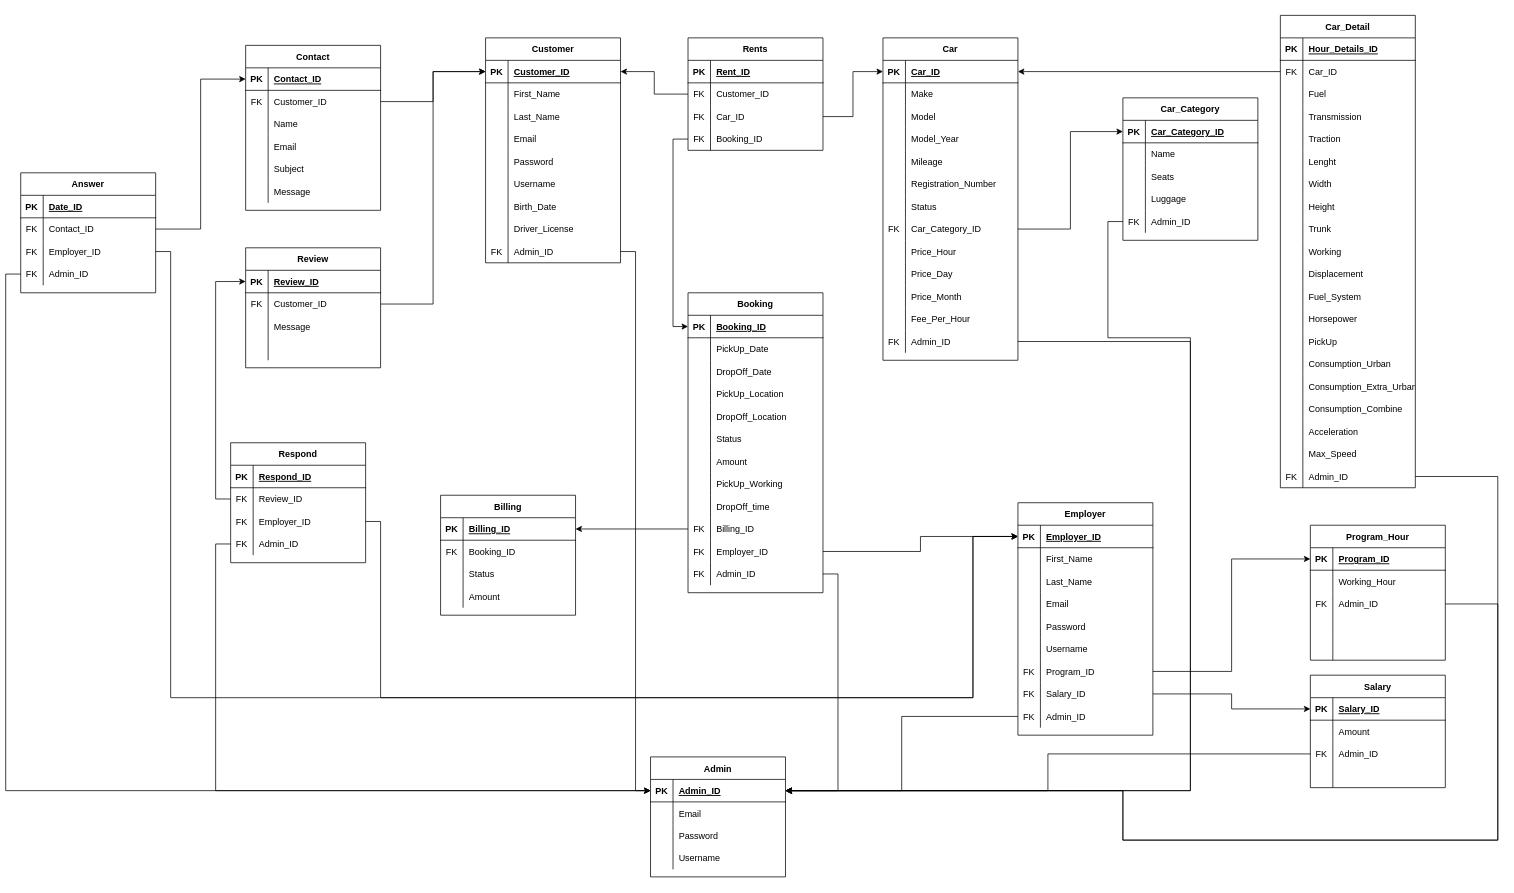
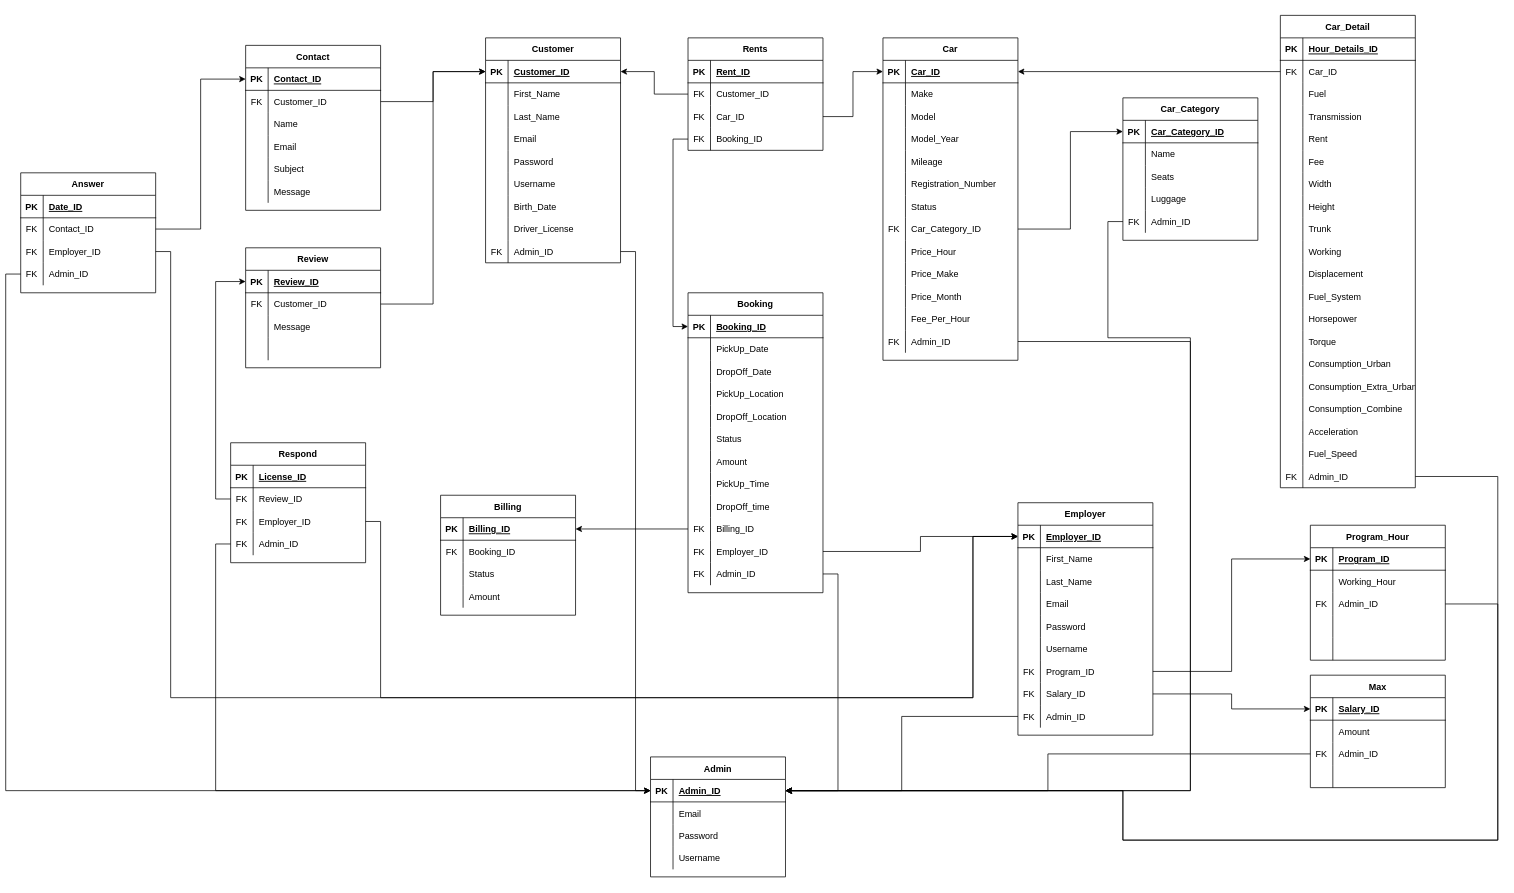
node "Traction": label "Traction" -> "Rent"
node "Lenght": label "Lenght" -> "Fee"
node "Price_Day": label "Price_Day" -> "Price_Make"
node "PickUp": label "PickUp" -> "Torque"
node "Max_Speed": label "Max_Speed" -> "Fuel_Speed"
node "Respond_ID": label "Respond_ID" -> "License_ID"
node "PickUp_Working": label "PickUp_Working" -> "PickUp_Time"
node "Salary": label "Salary" -> "Max"
